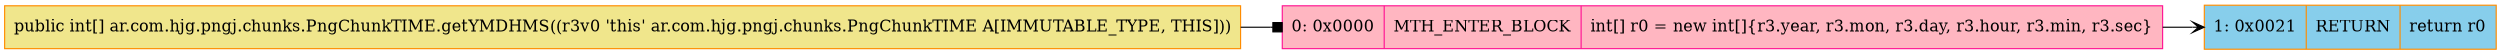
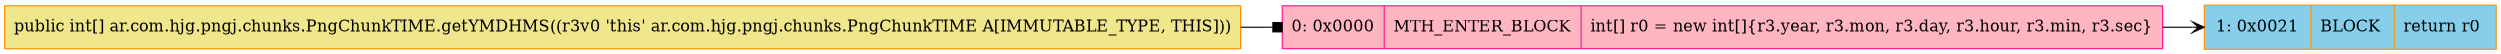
node "1: 0x0021": text "RETURN" -> "BLOCK"
